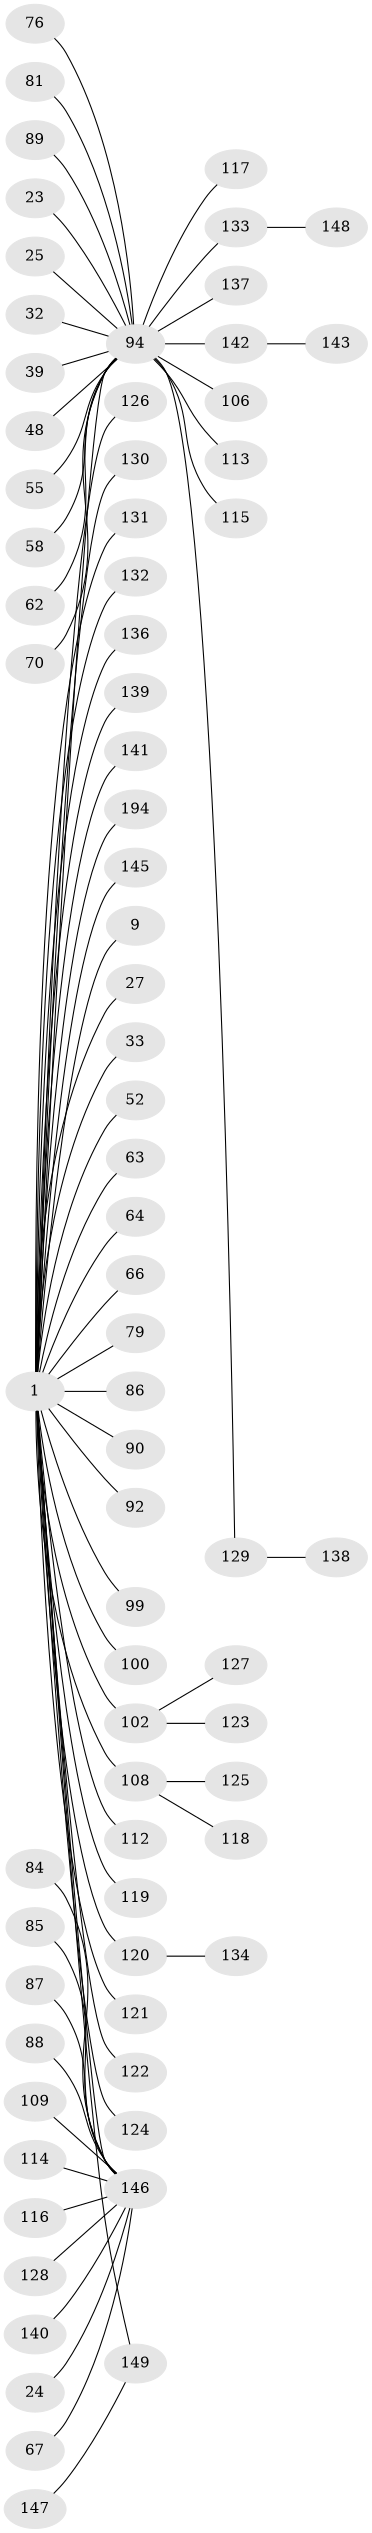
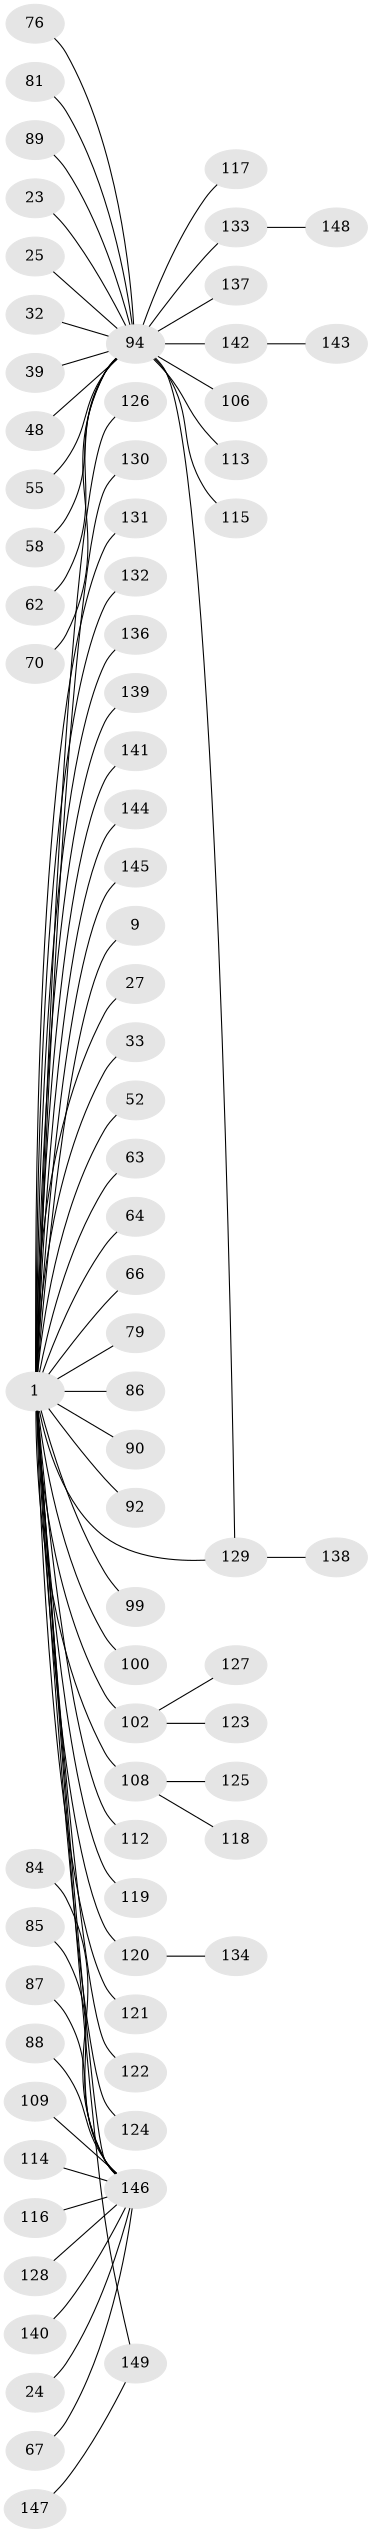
node "194": label "194" -> "144"
edge "94" -- "1": now "129" -- "1"
